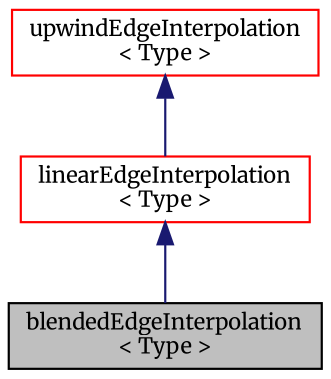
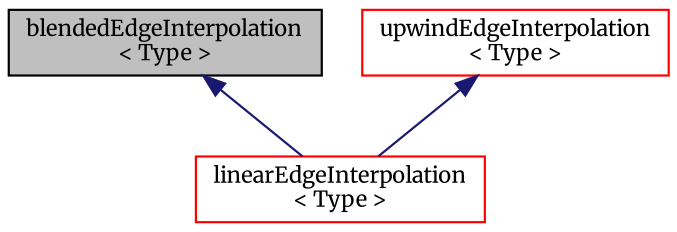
edge "blendedEdgeInterpolation < Type >" -> "linearEdgeInterpolation < Type >": reversed
